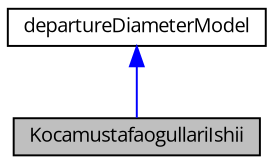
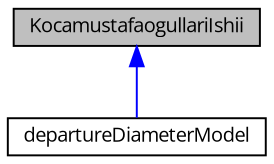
edge "KocamustafaogullariIshii" -> "departureDiameterModel": reversed
